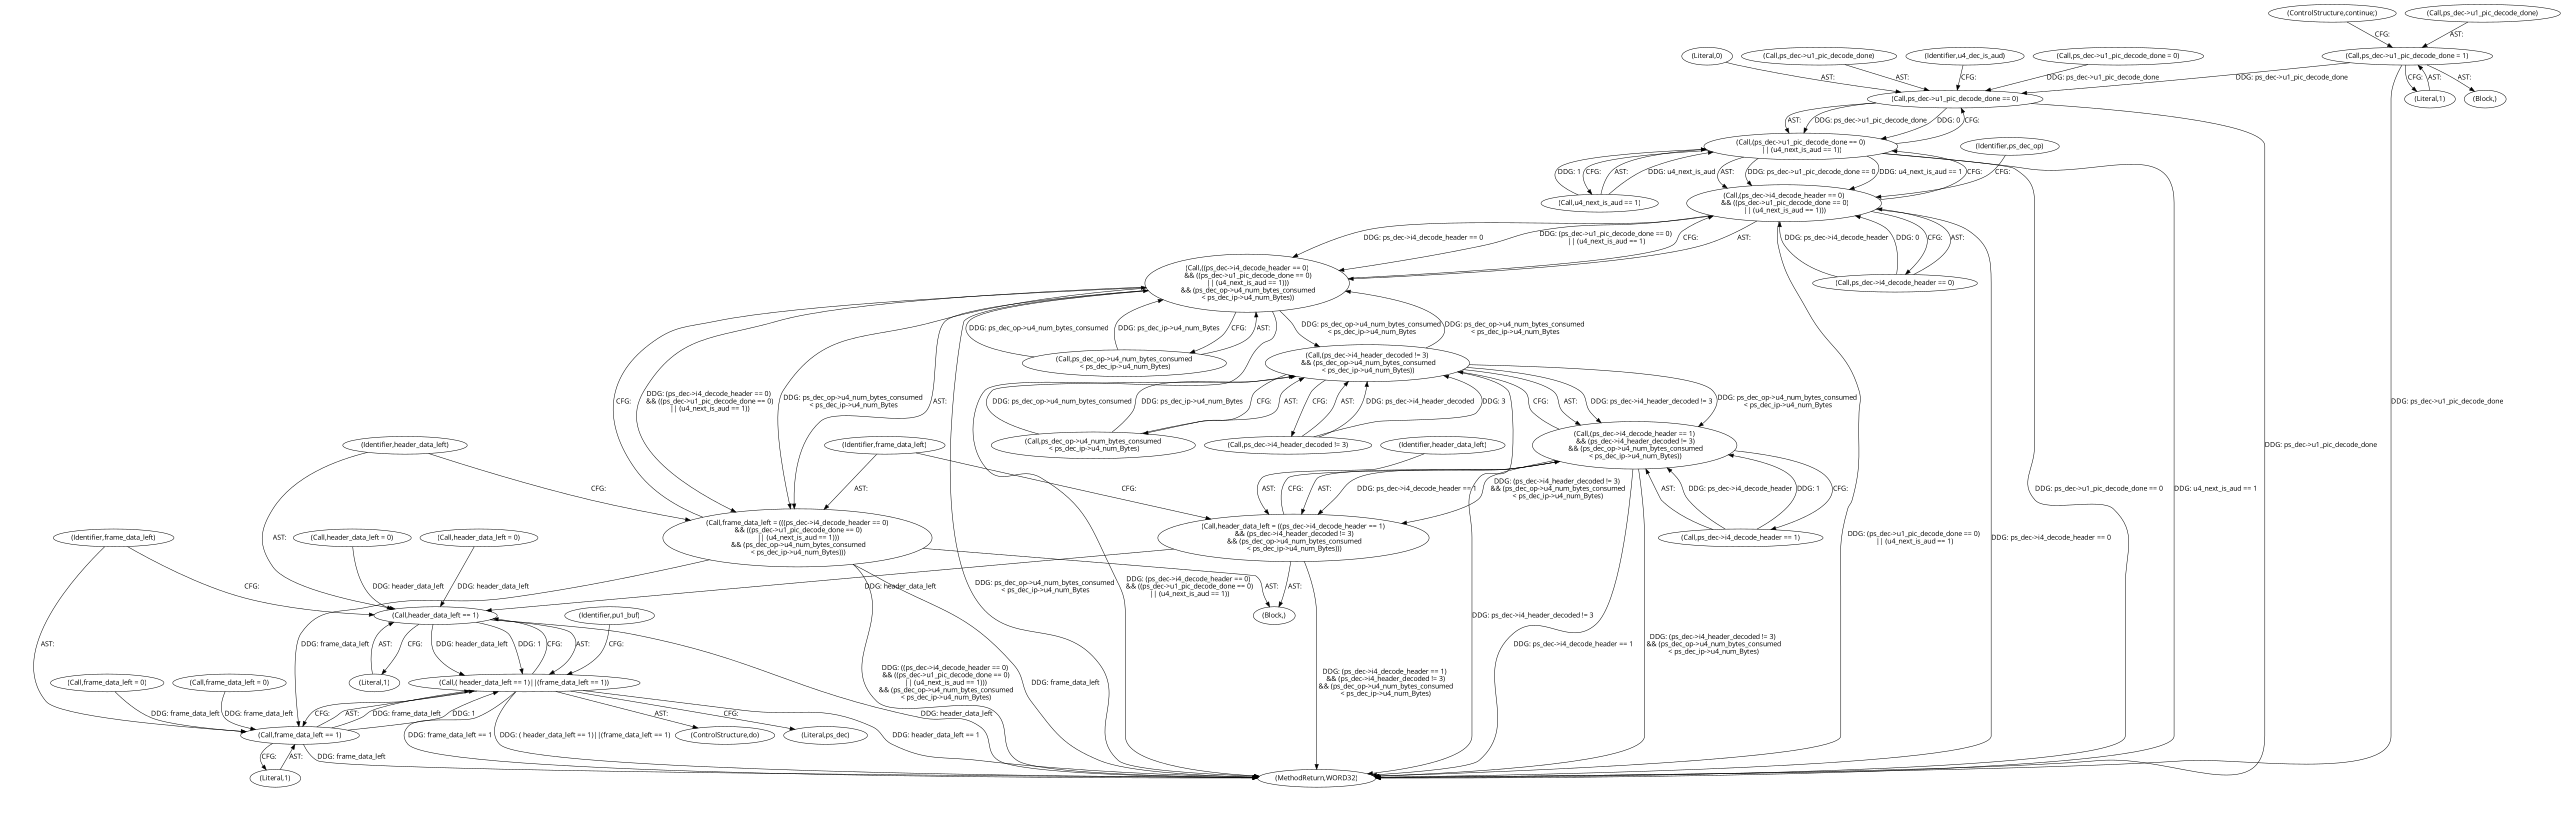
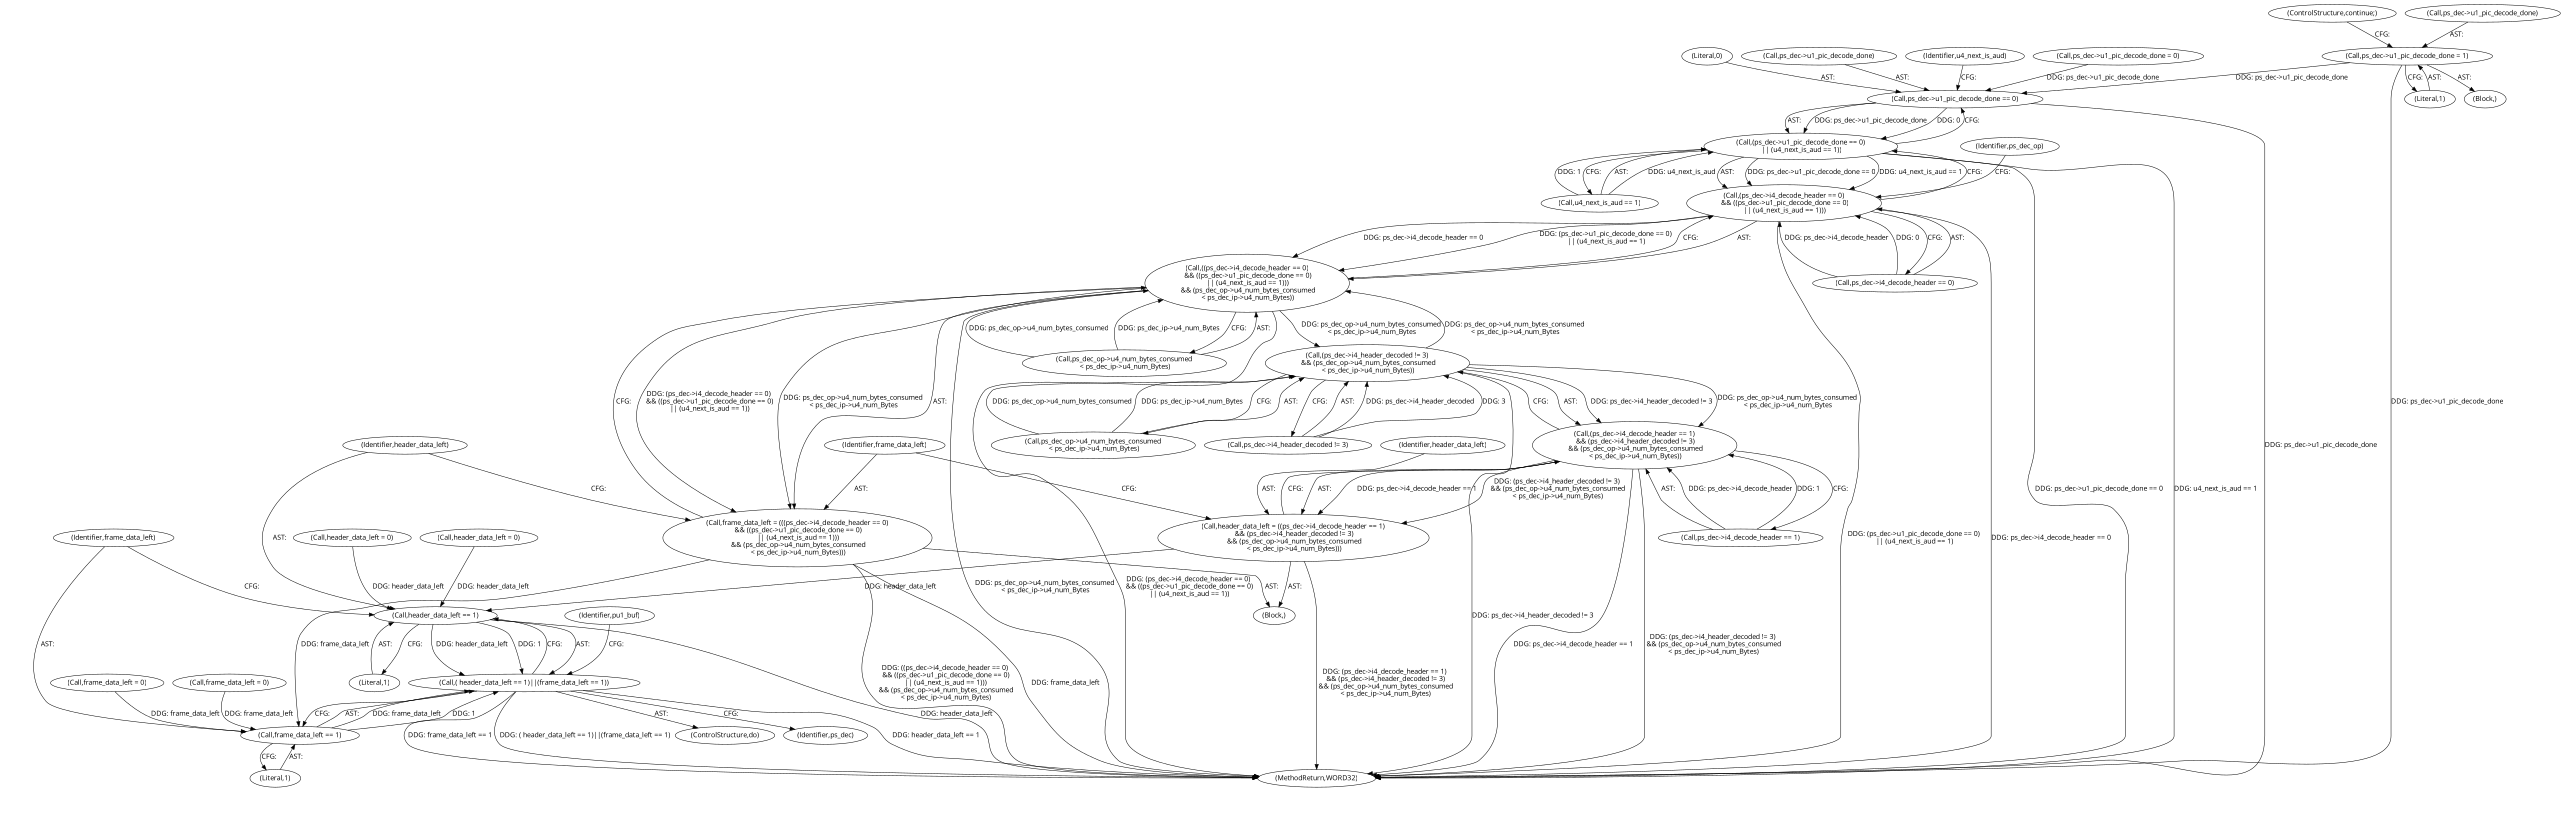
node "(Identifier,u4_dec_is_aud)": label "(Identifier,u4_dec_is_aud)" -> "(Identifier,u4_next_is_aud)"
node "(Literal,ps_dec)": label "(Literal,ps_dec)" -> "(Identifier,ps_dec)"
edge "(Call,frame_data_left == 1)" -> "(MethodReturn,WORD32)": removed, label "DDG: frame_data_left"
